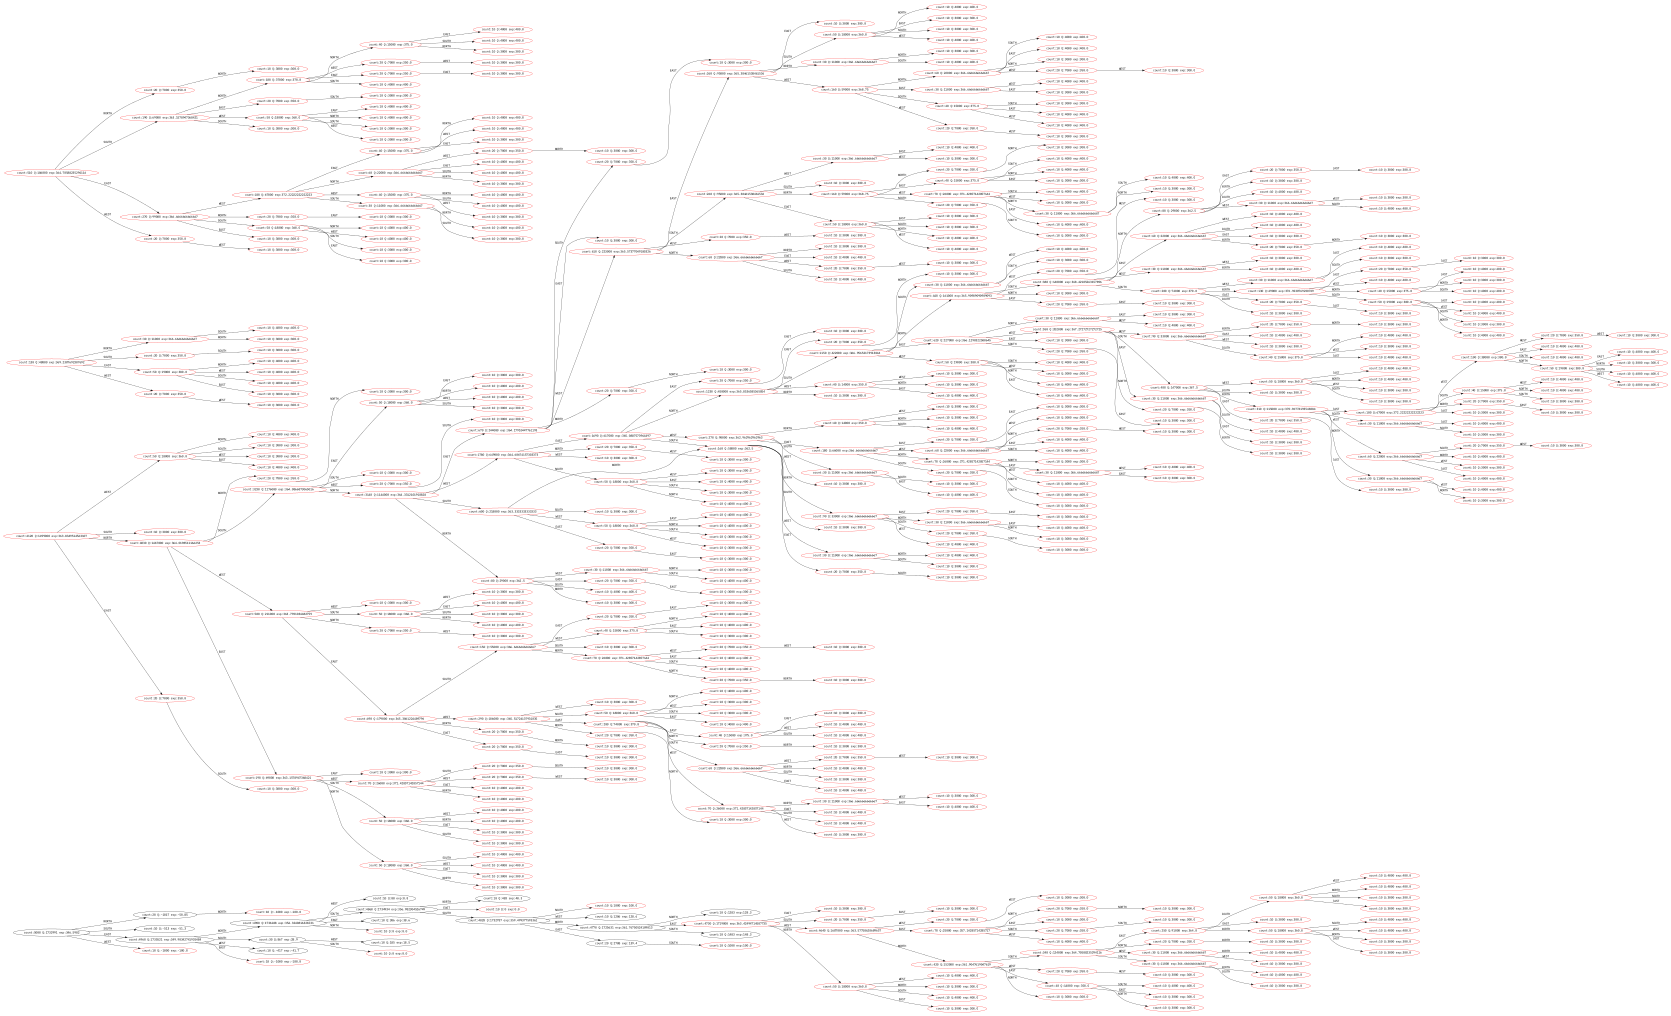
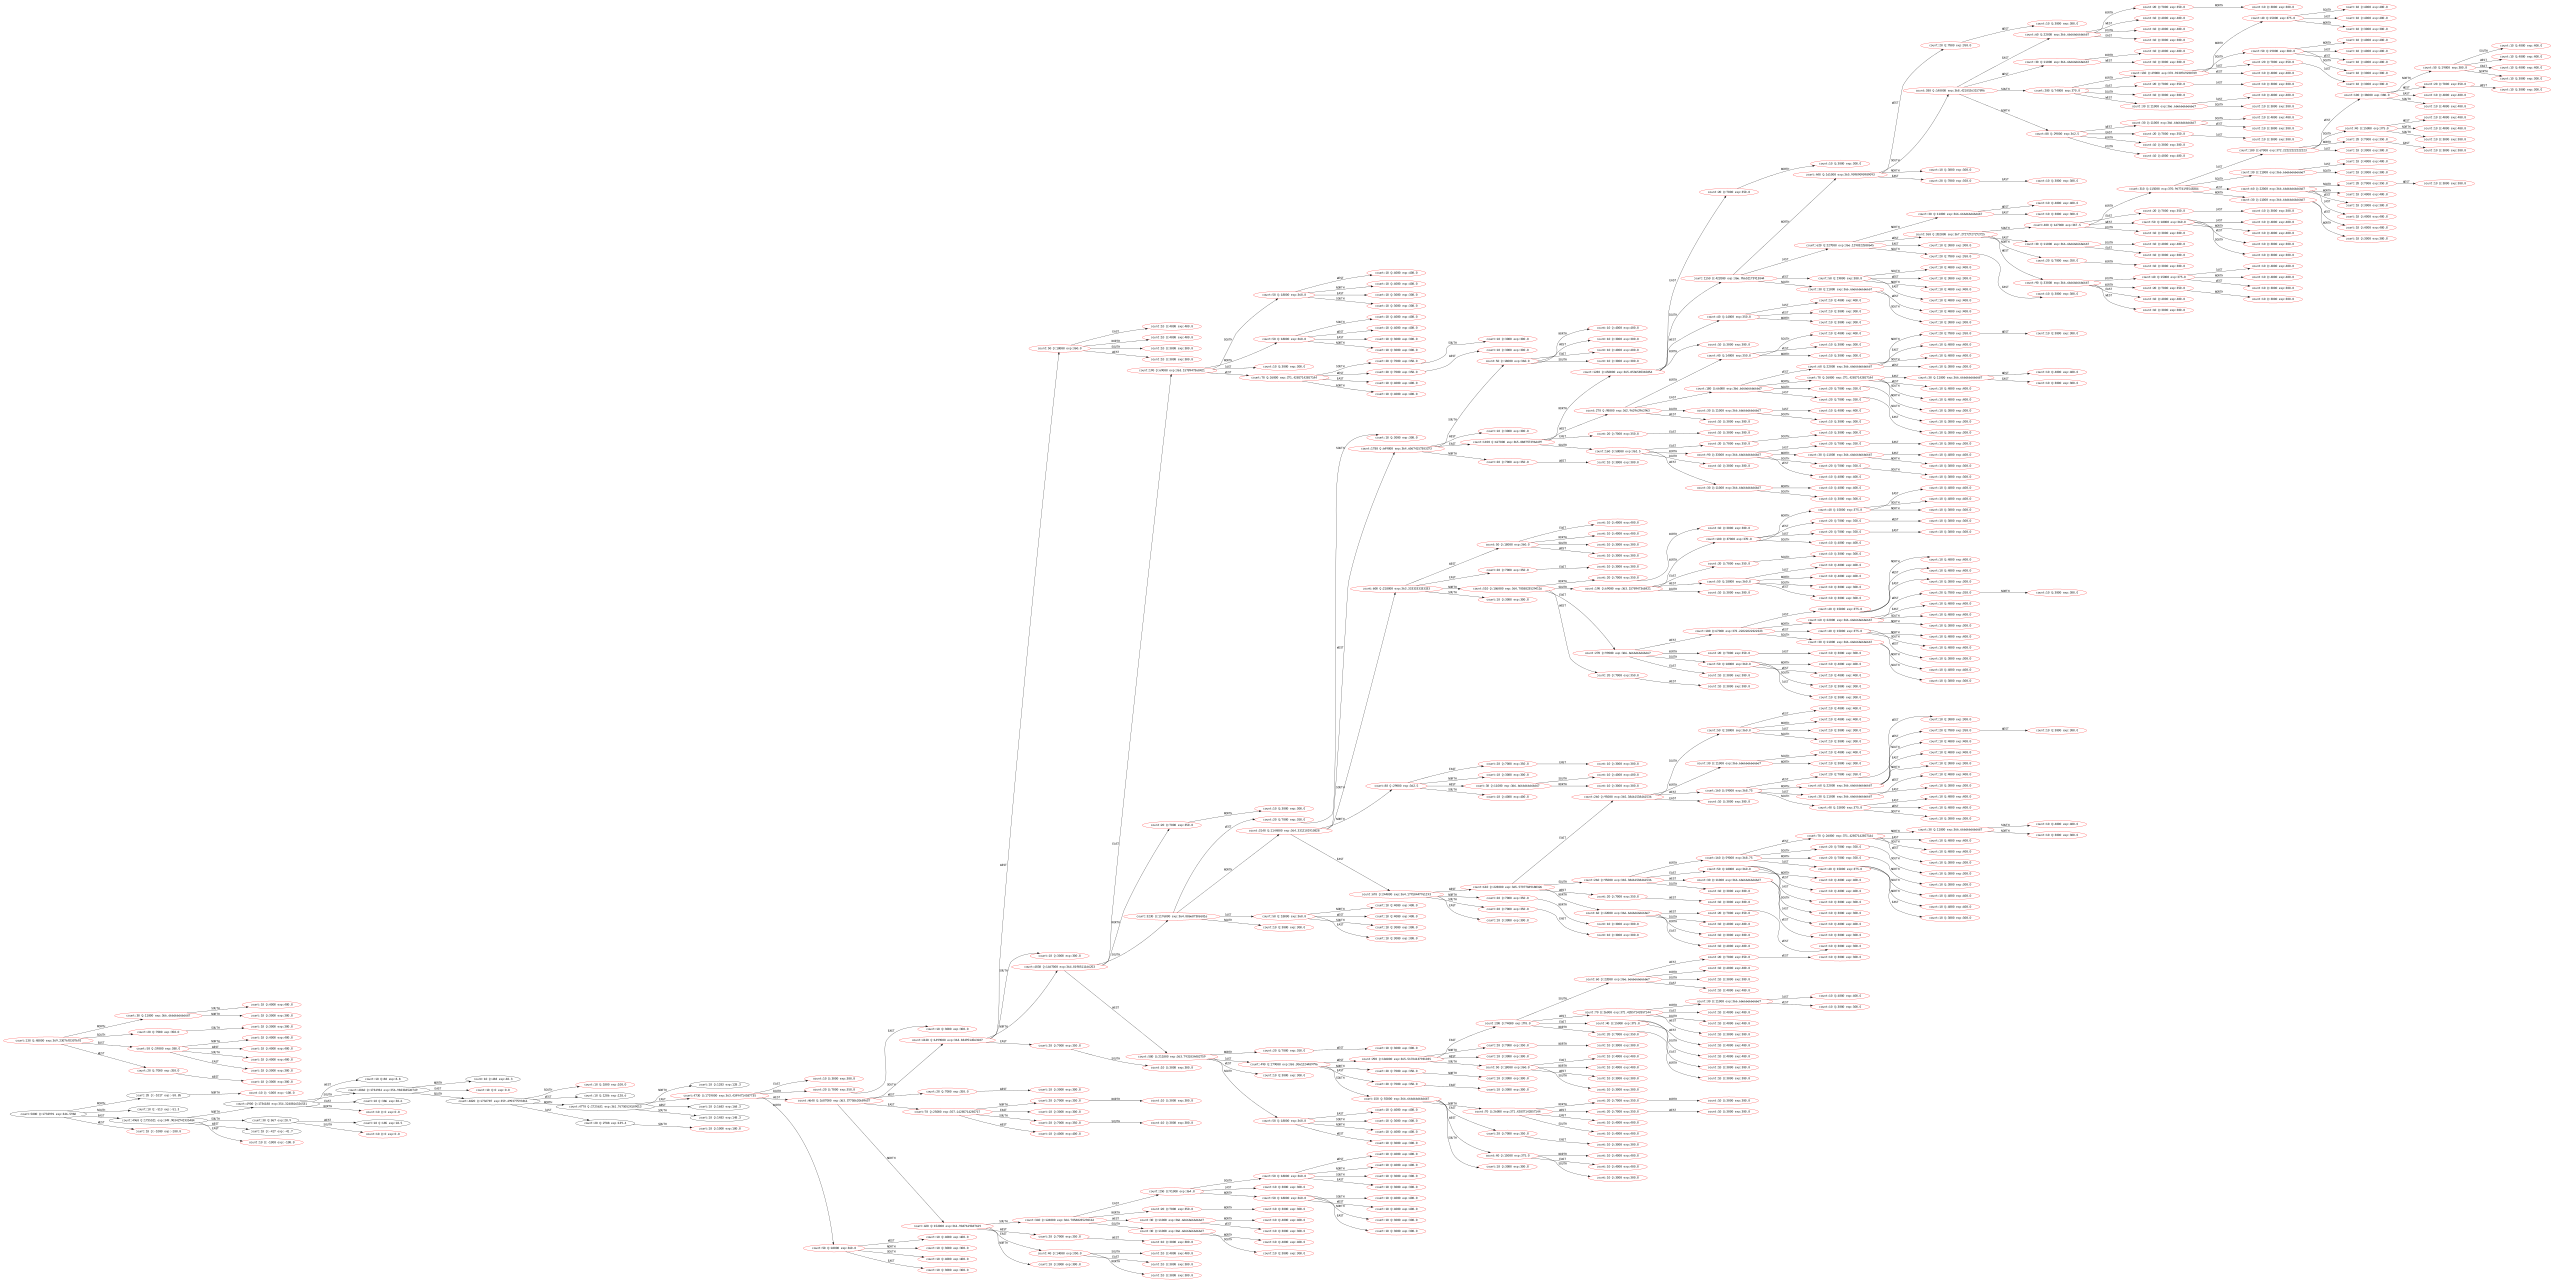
edge "count:600 Q:218000 exp:363.3333333333333" -> "count:160 Q:58000 exp:362.5": now "count:600 Q:218000 exp:363.3333333333333" -> "count:510 Q:186000 exp:364.70588235294116"
edge "count:4640 Q:1687000 exp:363.57758620689657" -> "count:4120 Q:1499000 exp:363.8349514563107": added, label "SOUTH"
node "count:10 Q:1683 exp:168.3": added
